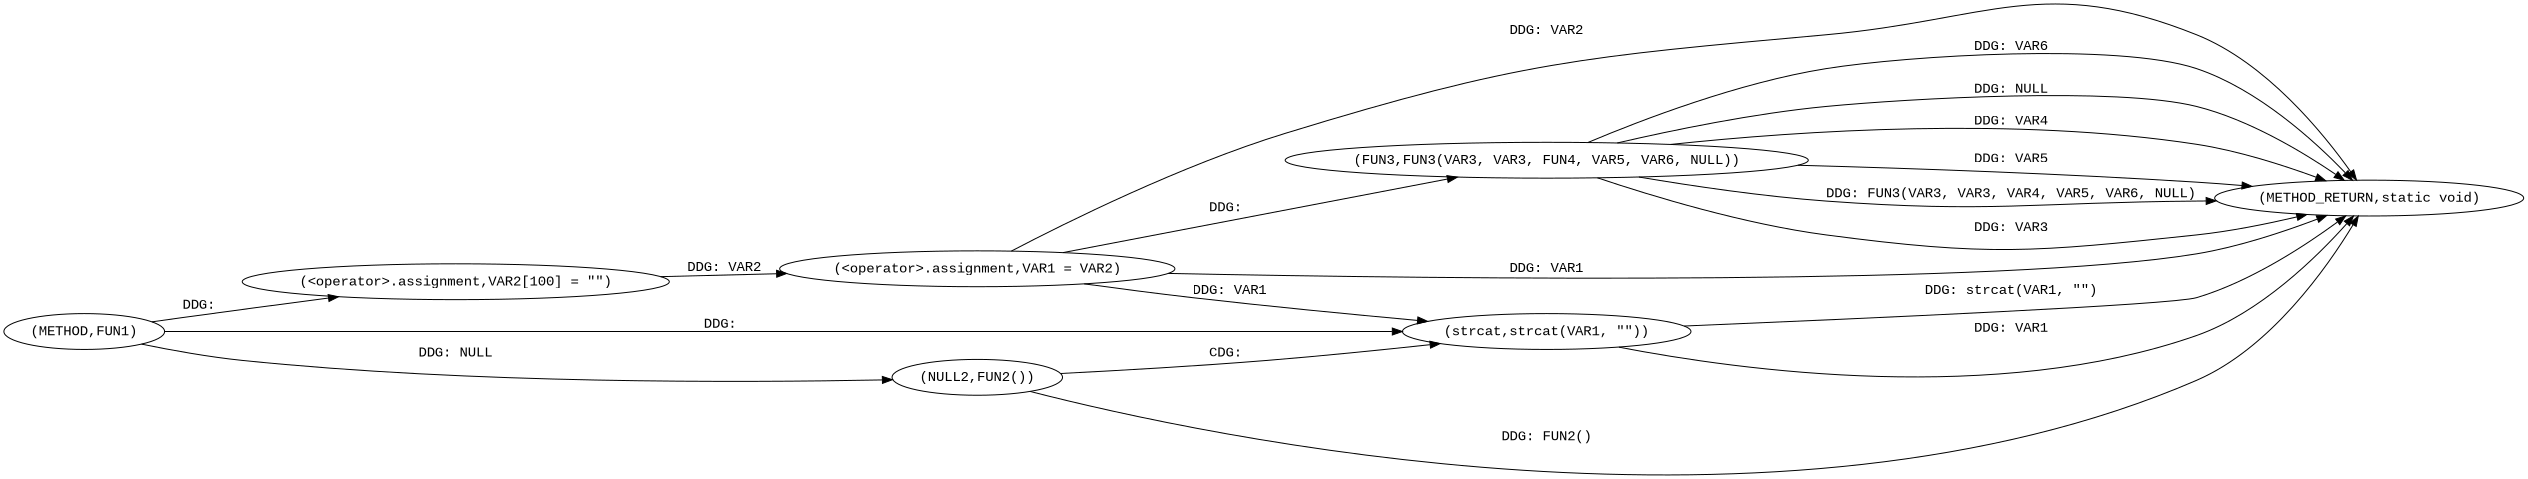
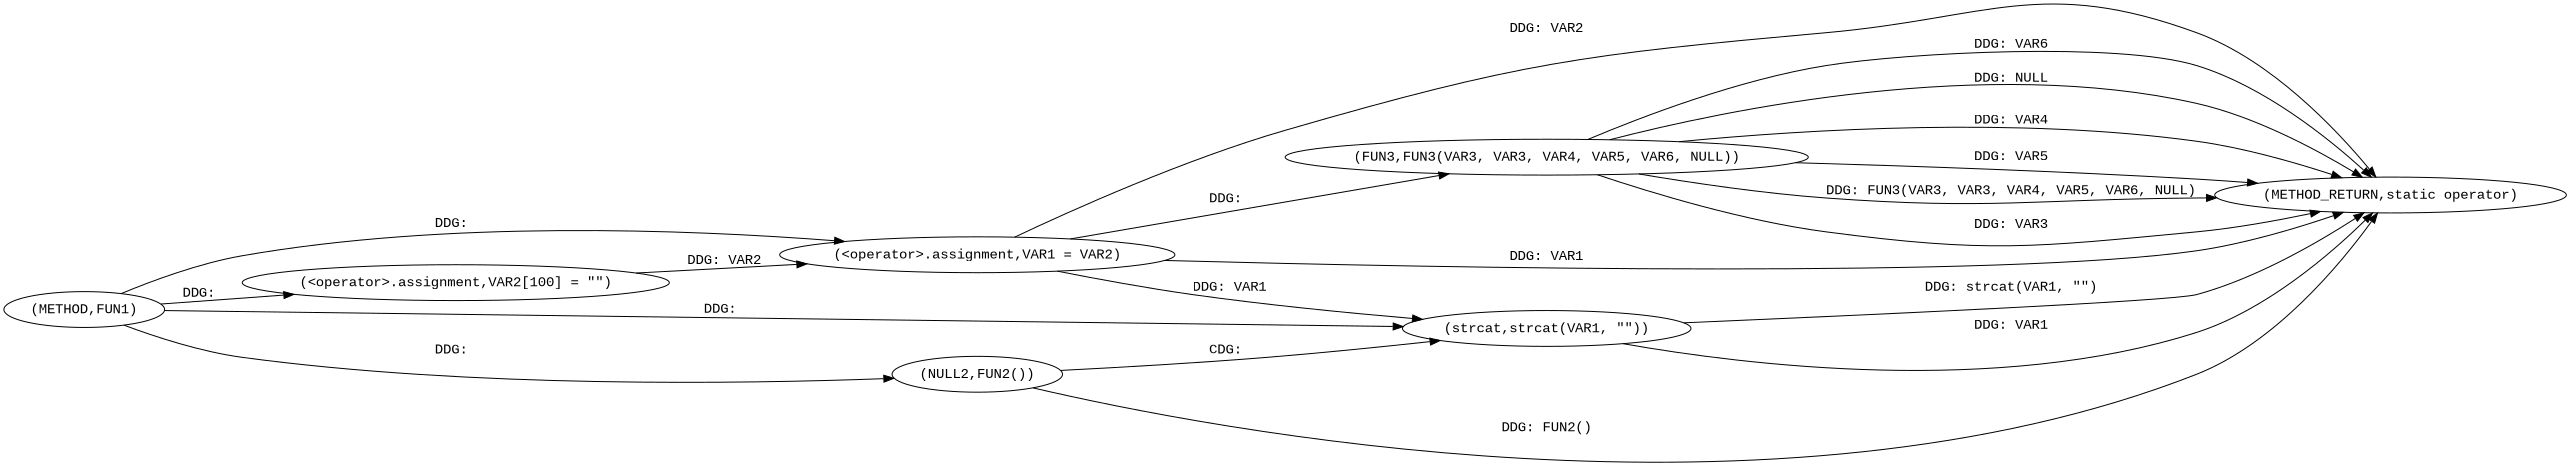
node "(FUN3,FUN3(VAR3, VAR3, FUN4, VAR5, VAR6, NULL))": label "(FUN3,FUN3(VAR3, VAR3, FUN4, VAR5, VAR6, NULL))" -> "(FUN3,FUN3(VAR3, VAR3, VAR4, VAR5, VAR6, NULL))"
node "(METHOD_RETURN,static void)": label "(METHOD_RETURN,static void)" -> "(METHOD_RETURN,static operator)"
edge "(METHOD,FUN1)" -> "(<operator>.assignment,VAR1 = VAR2)": added, label "DDG:"
edge "(METHOD,FUN1)" -> "(NULL2,FUN2())": label "DDG: NULL" -> "DDG: "
